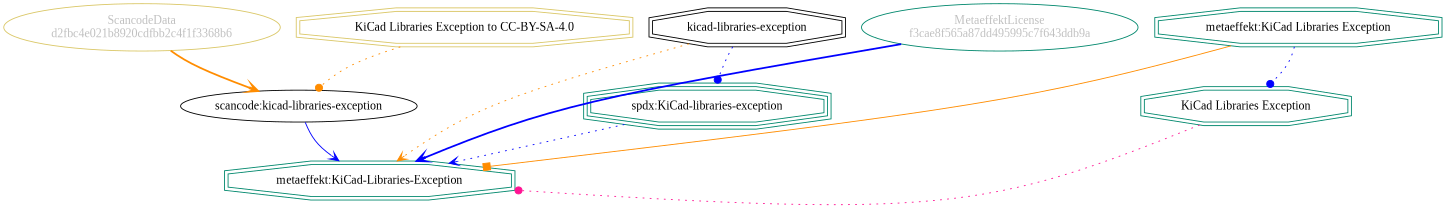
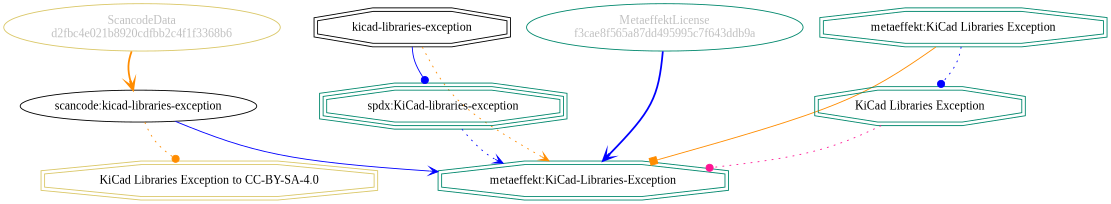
edge "kicad-libraries-exception" -> "spdx:KiCad-libraries-exception": style dotted -> solid
edge "KiCad Libraries Exception to CC-BY-SA-4.0" -> "scancode:kicad-libraries-exception": reversed
